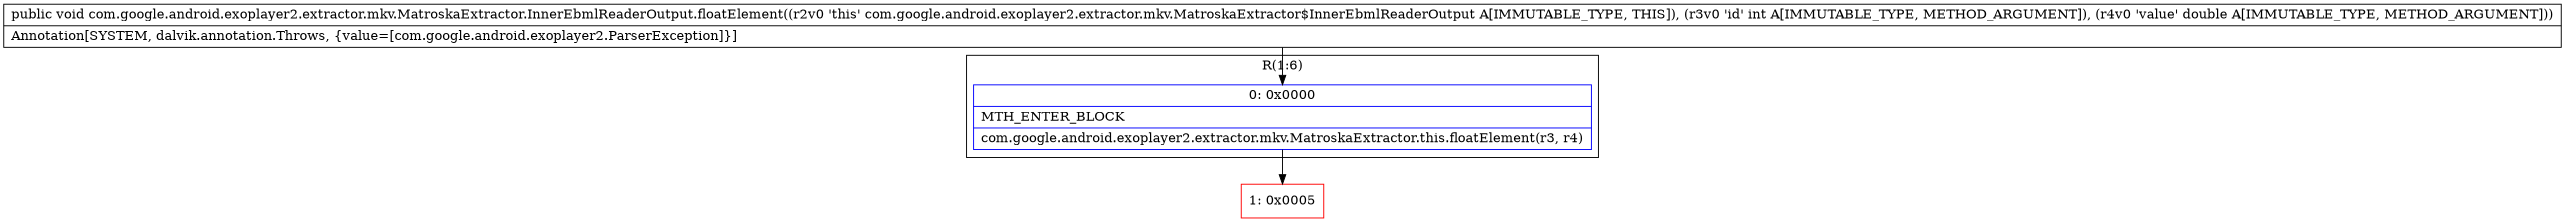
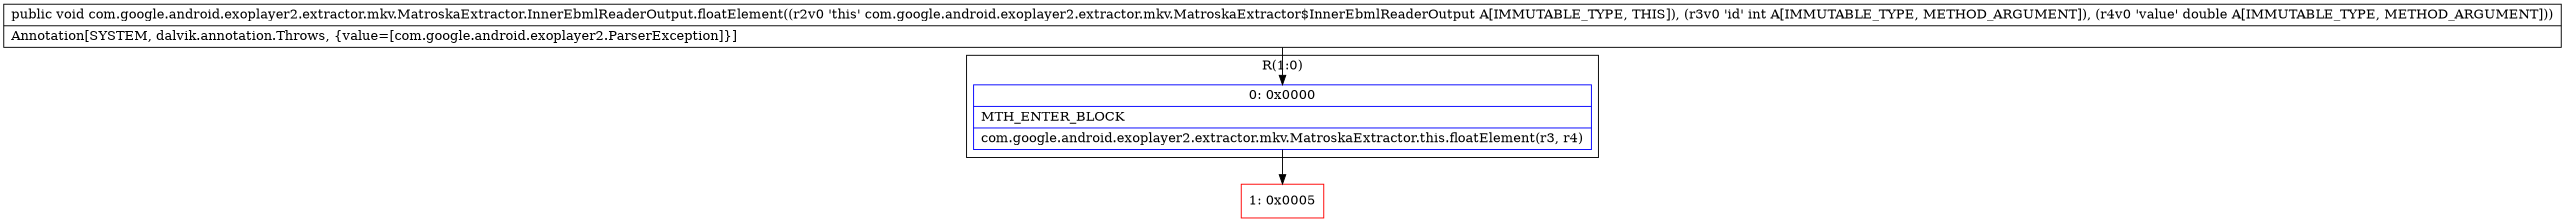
cluster "R(1:6)": label "R(1:6)" -> "R(1:0)"
